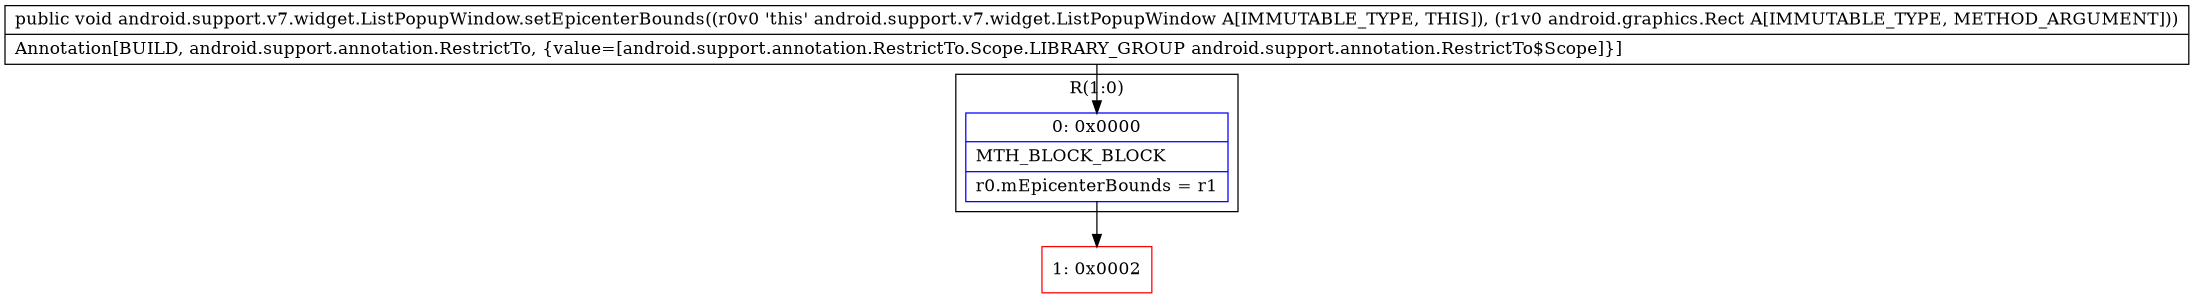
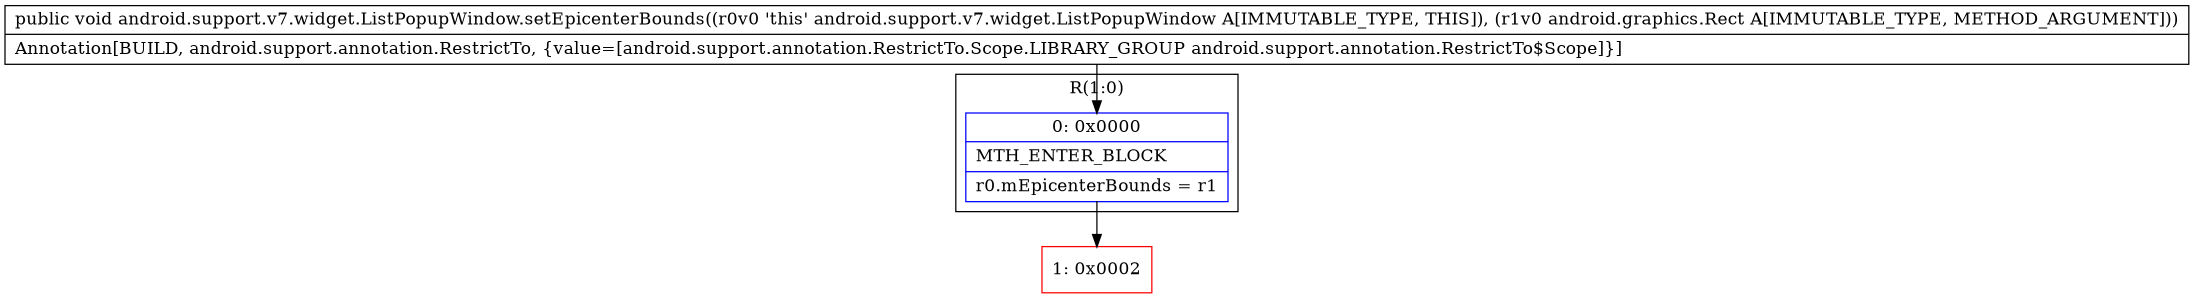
node "0: 0x0000": text "MTH_BLOCK_BLOCK" -> "MTH_ENTER_BLOCK"
